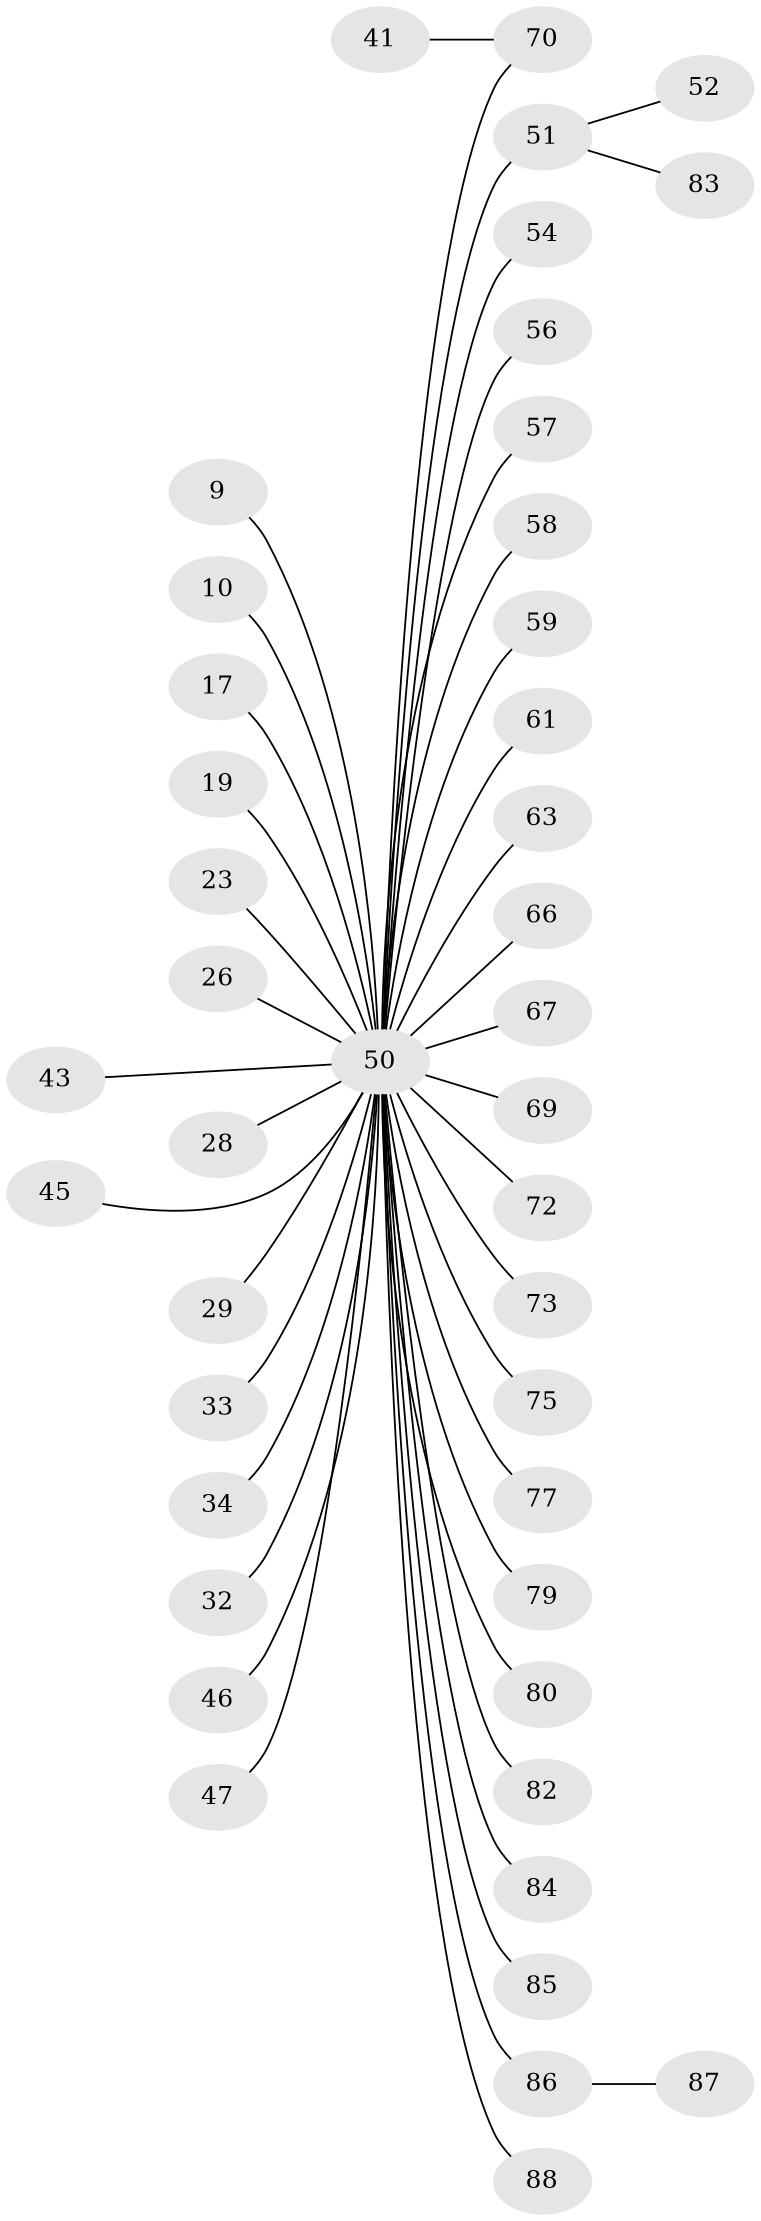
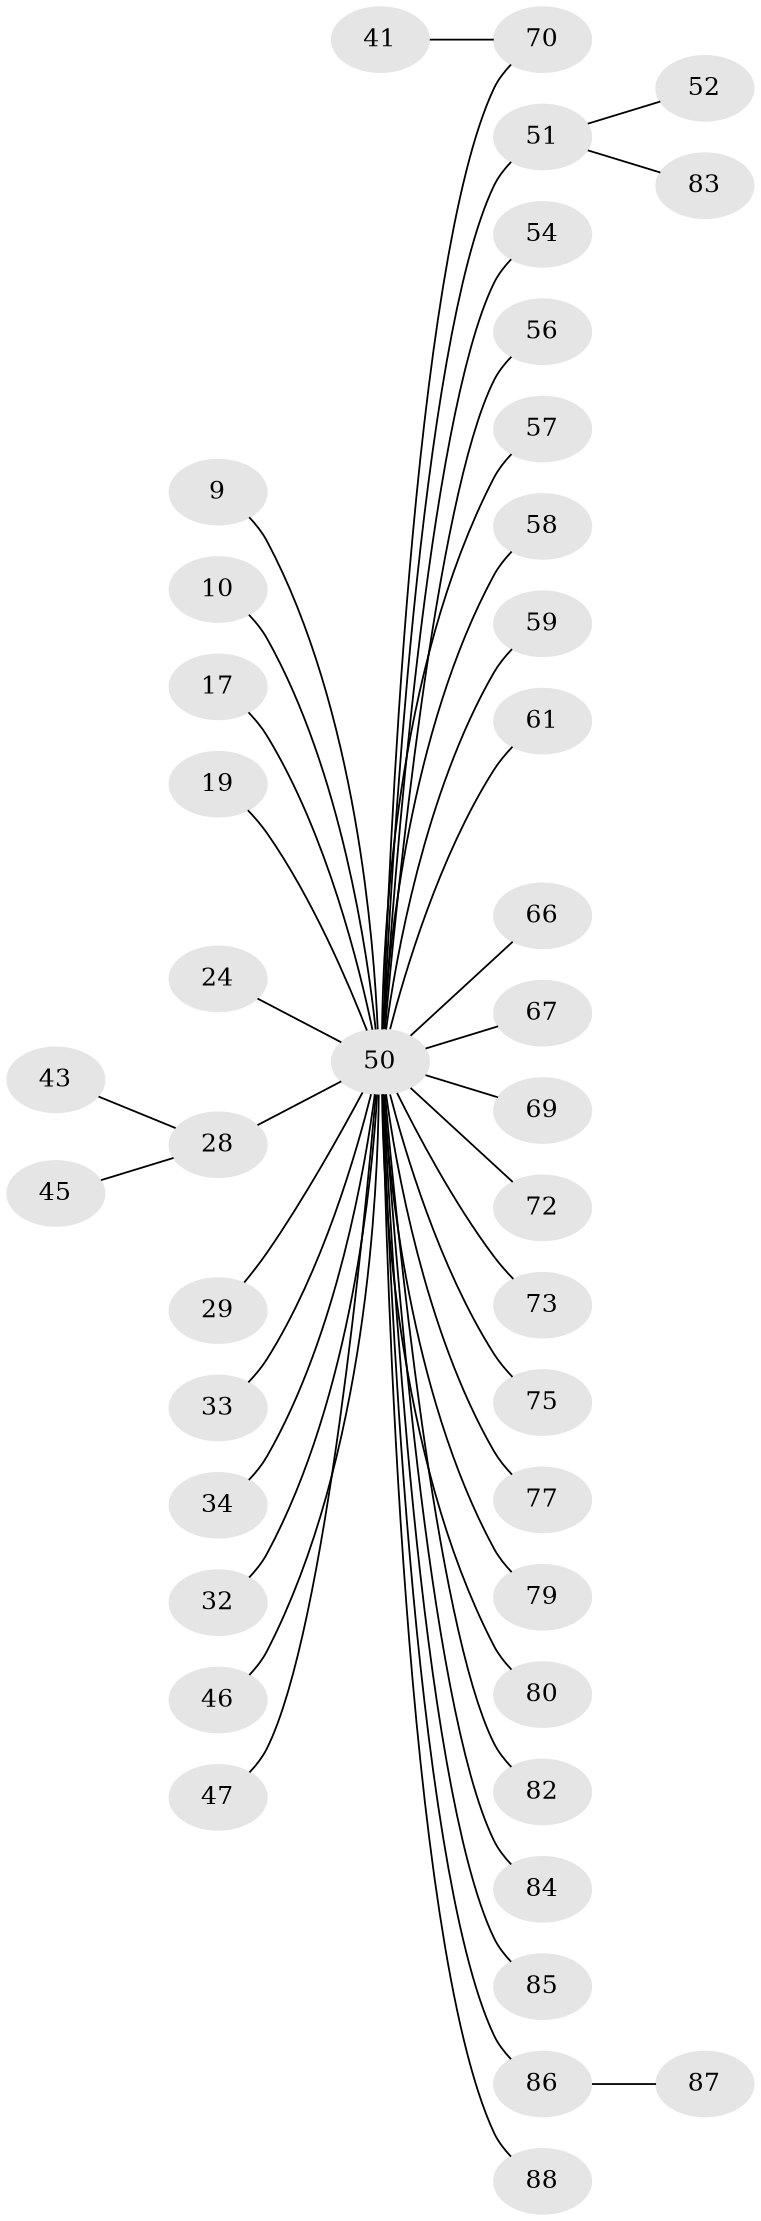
node "63": removed
node "23": removed
node "26": label "26" -> "24"
edge "50" -- "43": now "28" -- "43"
edge "50" -- "45": now "28" -- "45"
